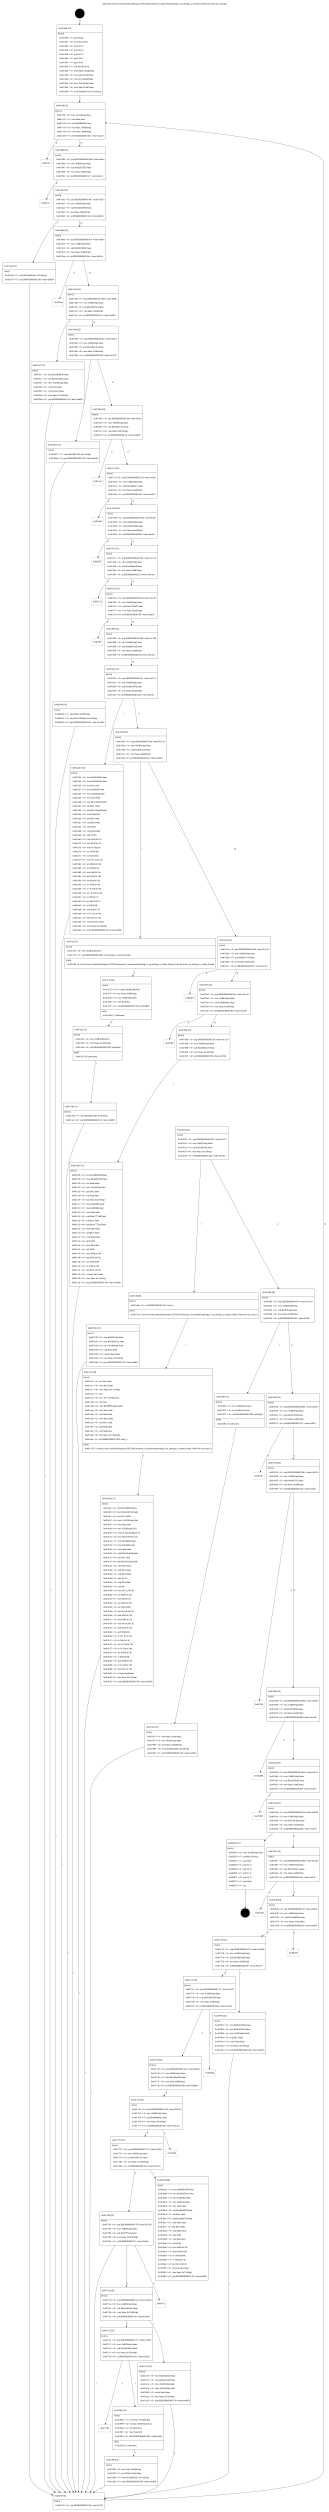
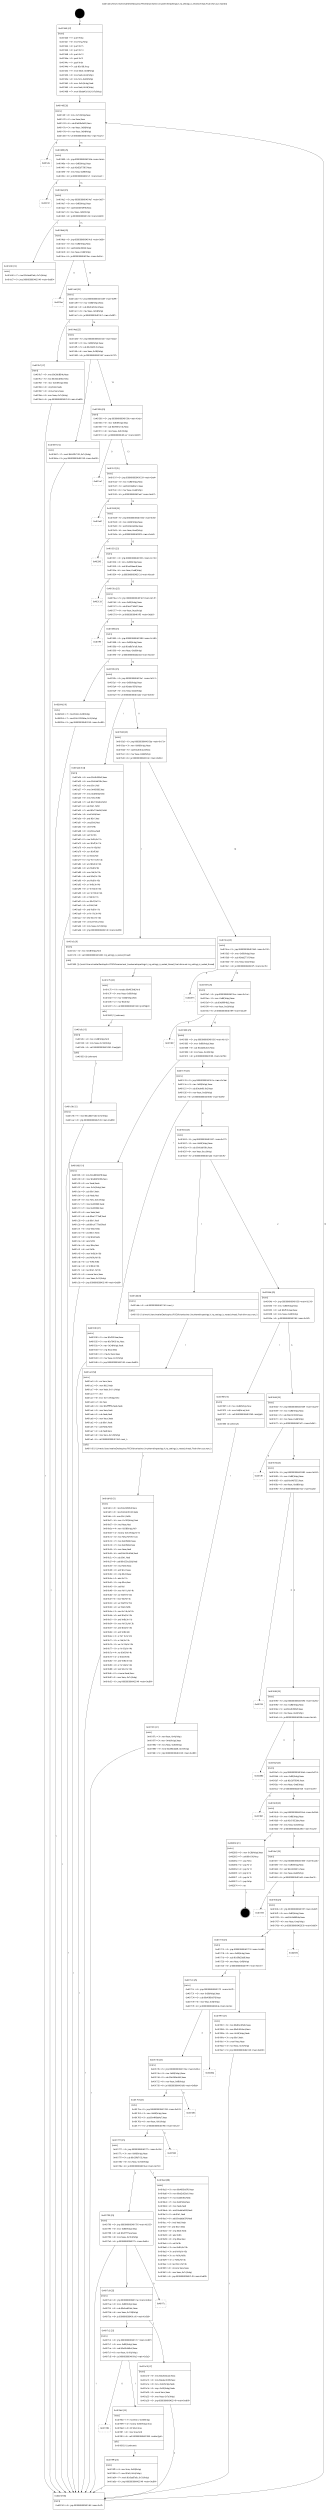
edge "0x401489 [25]" -> "0x4014a2 [25]": added, label "16"
edge "0x401583 [25]" -> "0x40204d [19]": added, label "1"
node "0x401619 [25]": added
edge "0x401c60 [12]" -> "0x402149 [5]": removed, label "1"
edge "0x4016af [25]" -> "0x4016c8 [25]": added, label "6"
node "0x401dfd": added
